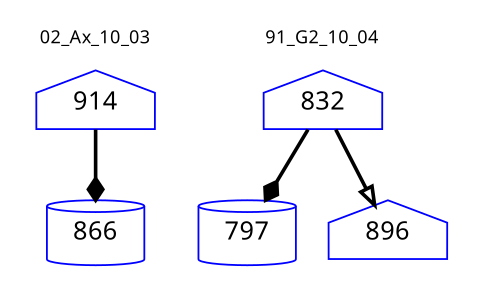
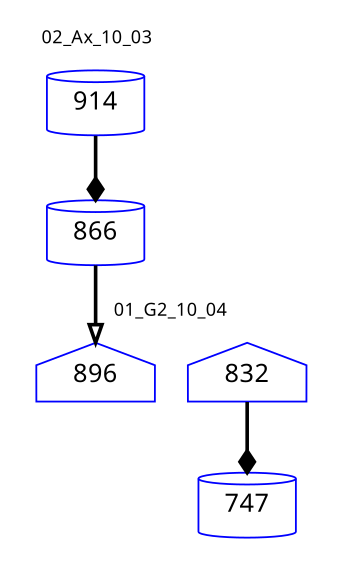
cluster "91_G2_10_04": label "91_G2_10_04" -> "01_G2_10_04"
node "914": shape house -> cylinder
edge "832" -> "896": now "866" -> "896"
node "797": label "797" -> "747"
